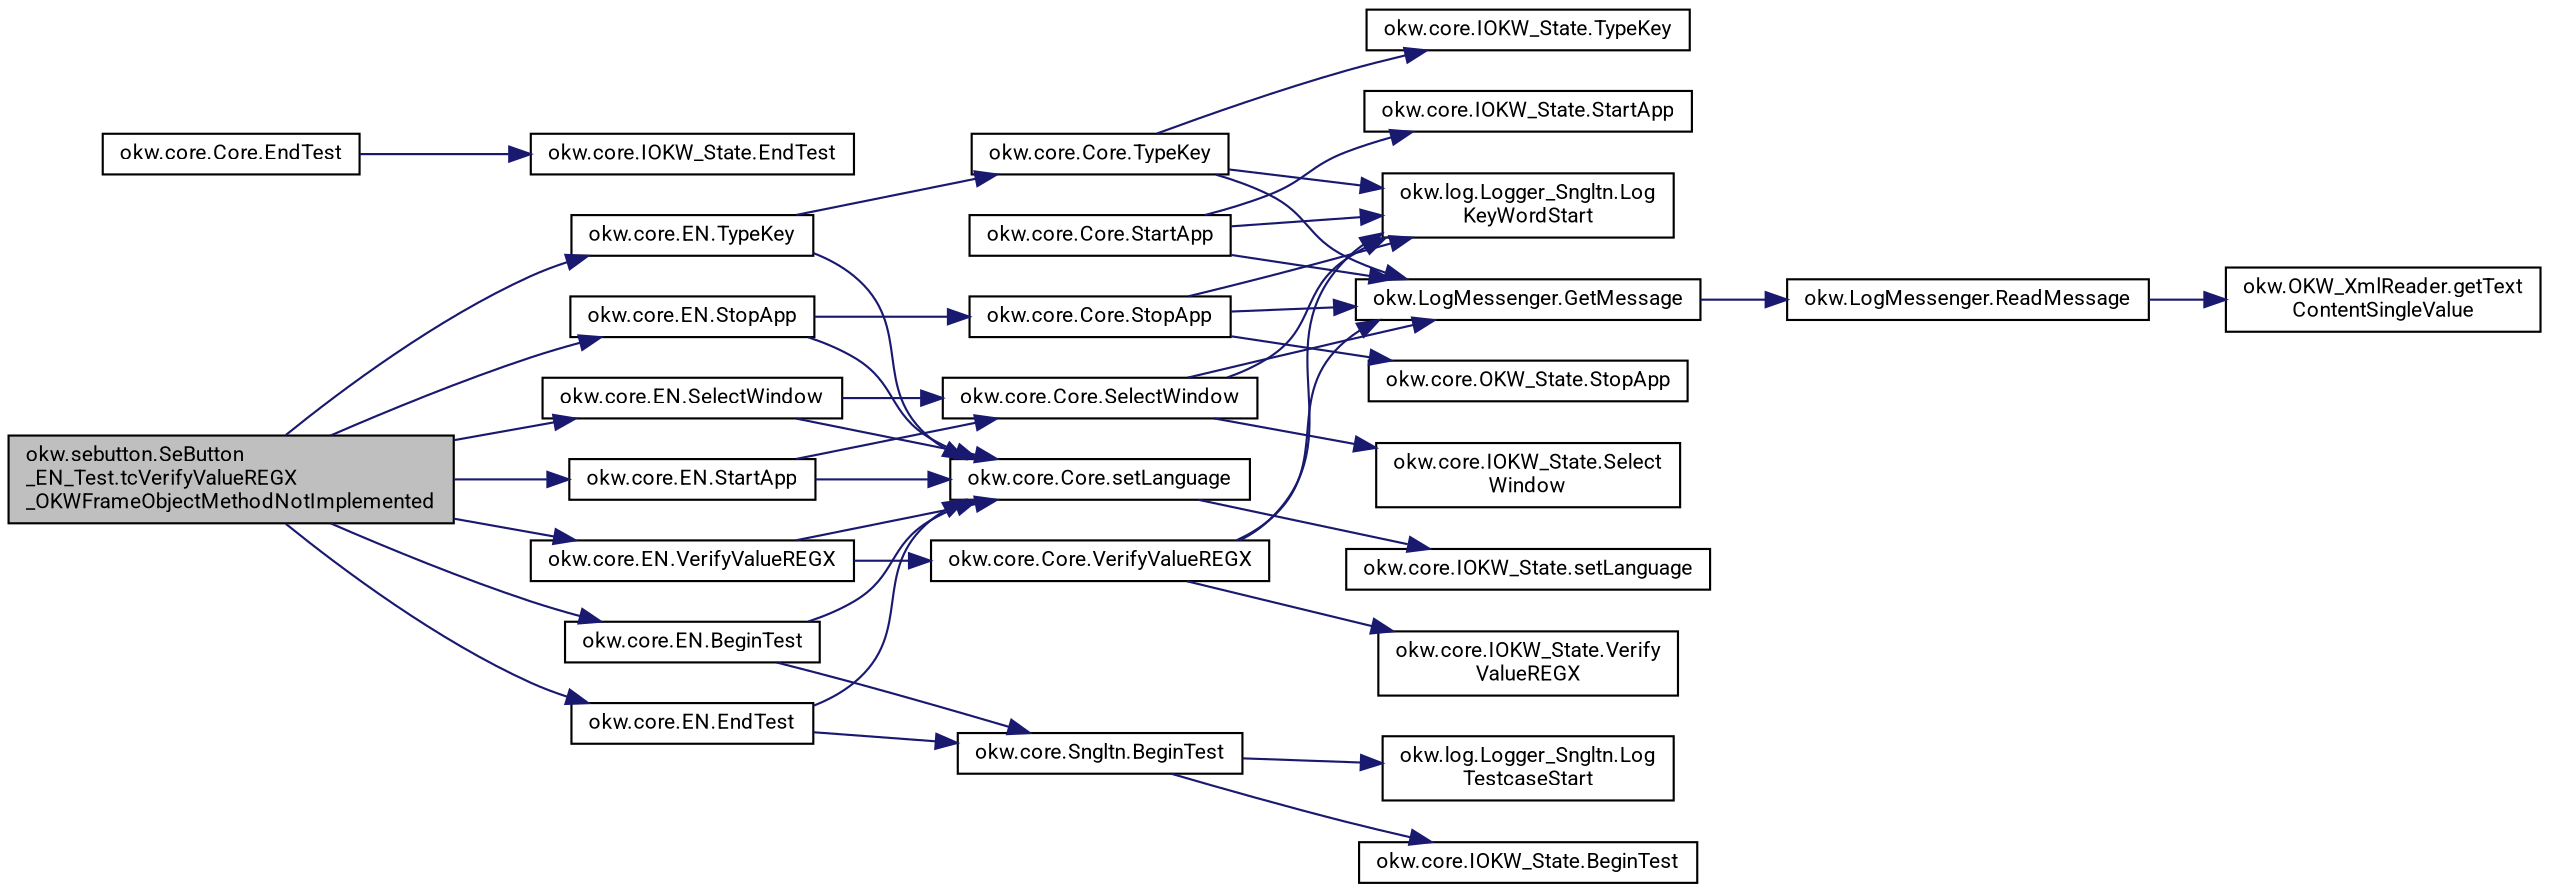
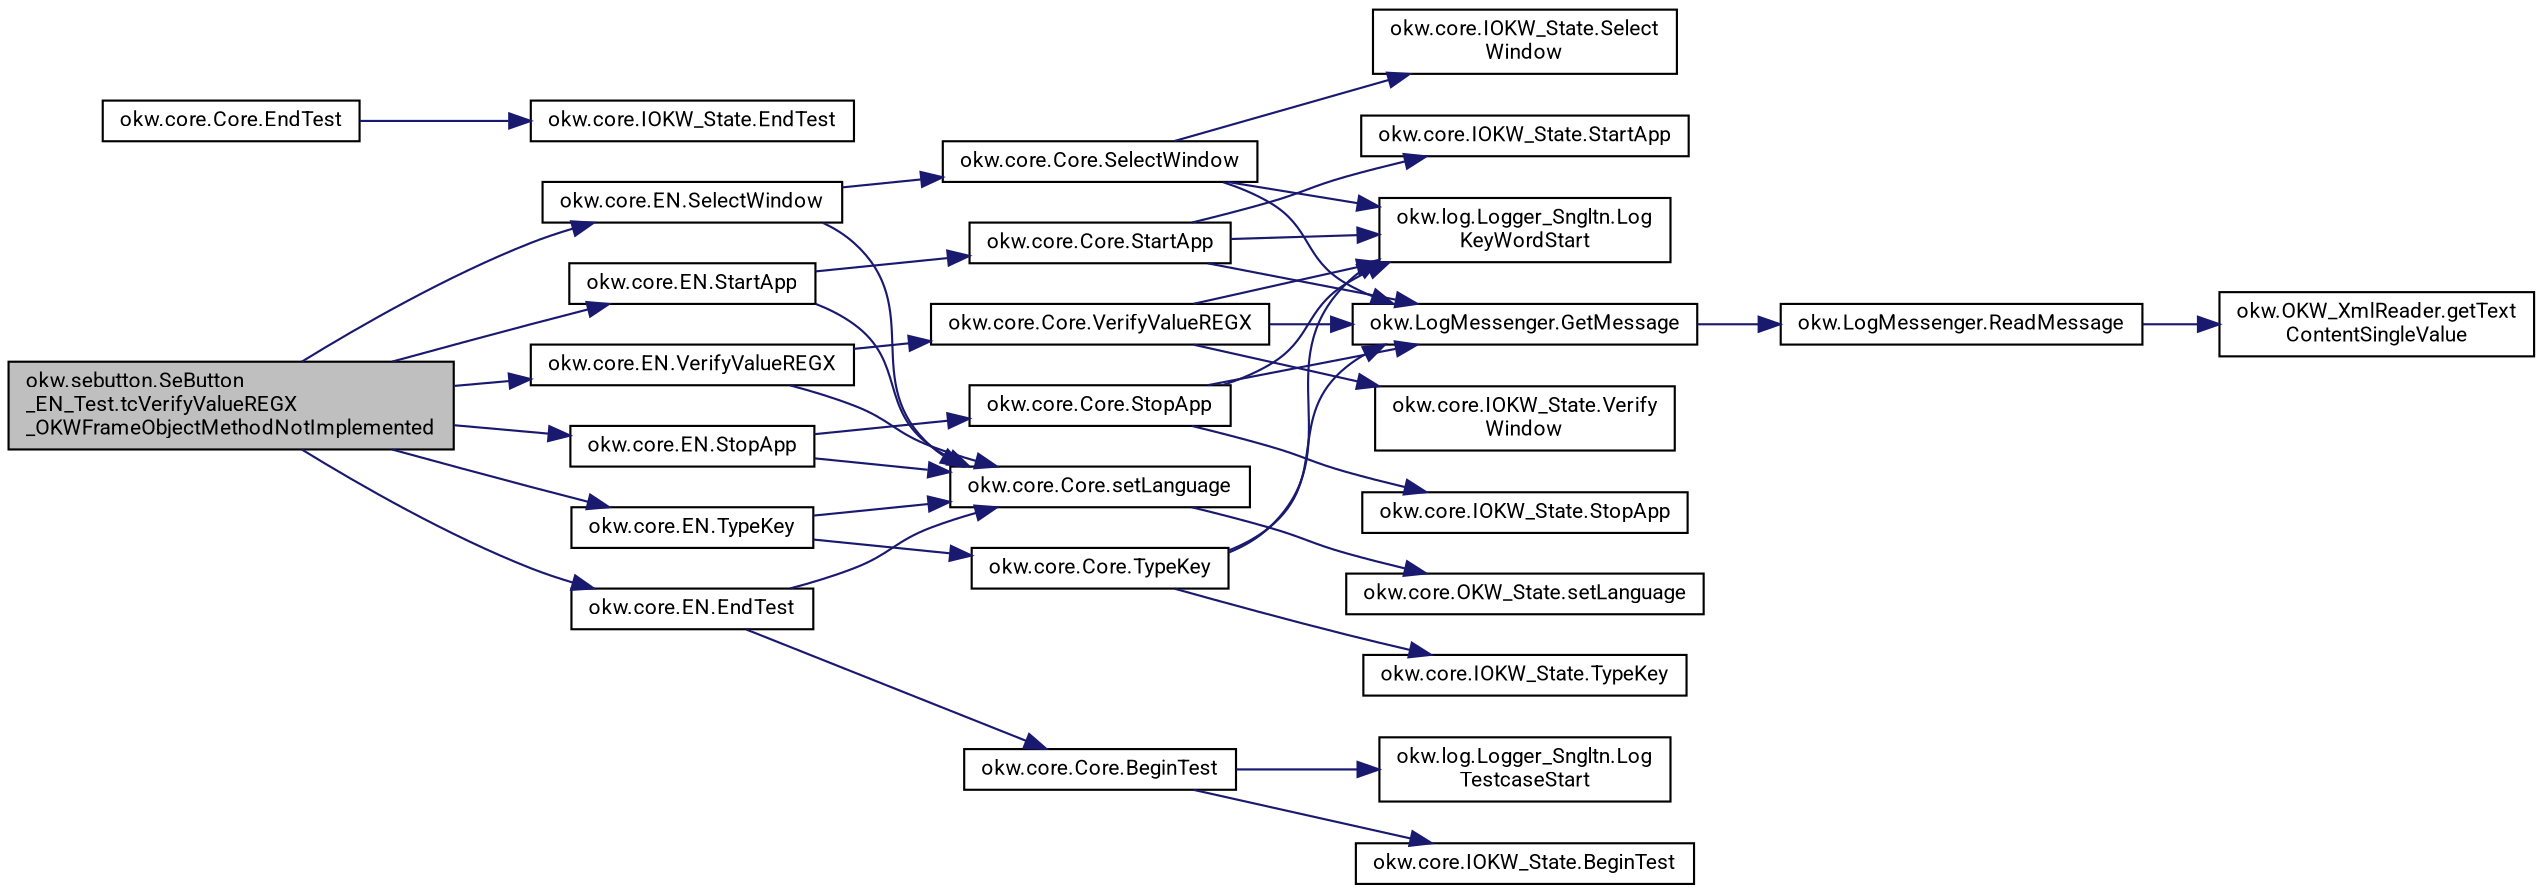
node "okw.core.OKW_State.StopApp": label "okw.core.OKW_State.StopApp" -> "okw.core.IOKW_State.StopApp"
edge "okw.core.EN.StartApp" -> "okw.core.Core.SelectWindow": now "okw.core.EN.StartApp" -> "okw.core.Core.StartApp"
node "okw.core.IOKW_State.setLanguage": label "okw.core.IOKW_State.setLanguage" -> "okw.core.OKW_State.setLanguage"
node "okw.core.EN.BeginTest": removed
node "okw.core.IOKW_State.Verify ValueREGX": label "okw.core.IOKW_State.Verify ValueREGX" -> "okw.core.IOKW_State.Verify Window"
node "okw.core.Sngltn.BeginTest": label "okw.core.Sngltn.BeginTest" -> "okw.core.Core.BeginTest"
